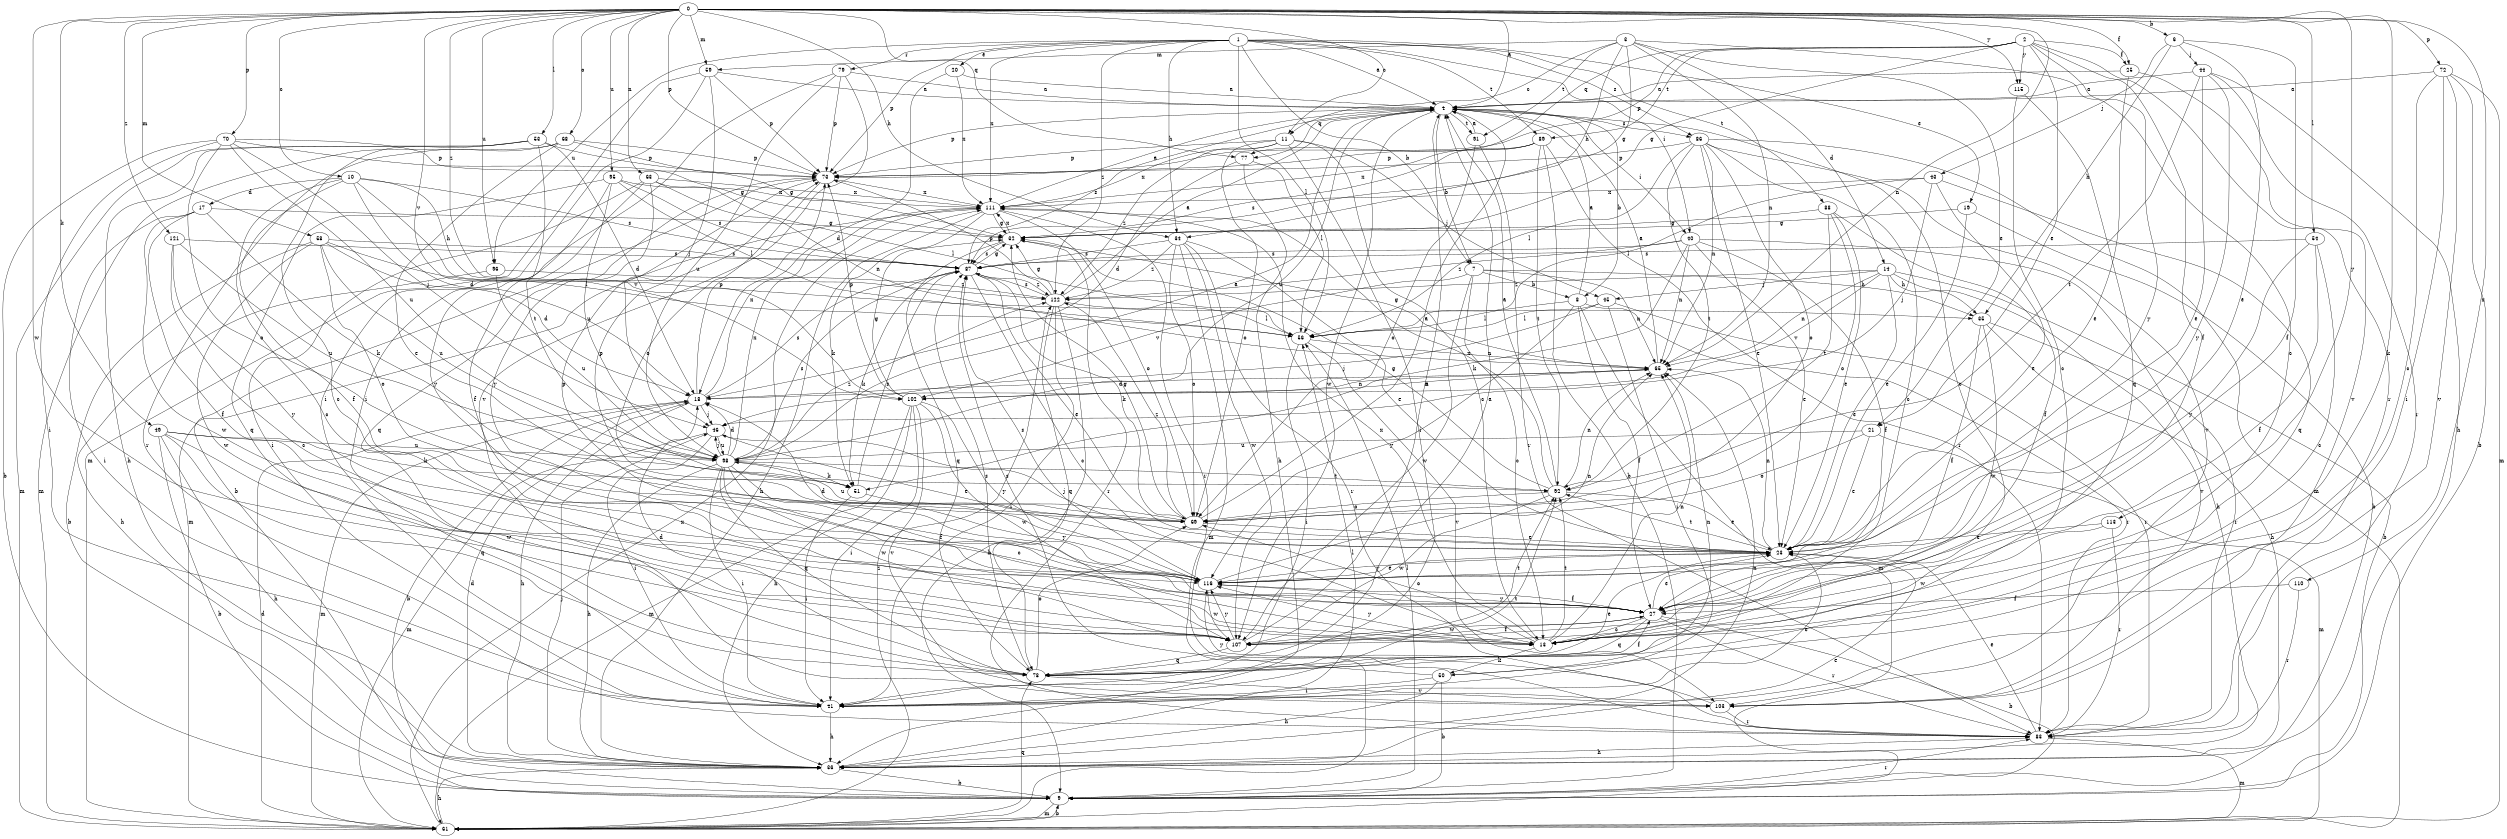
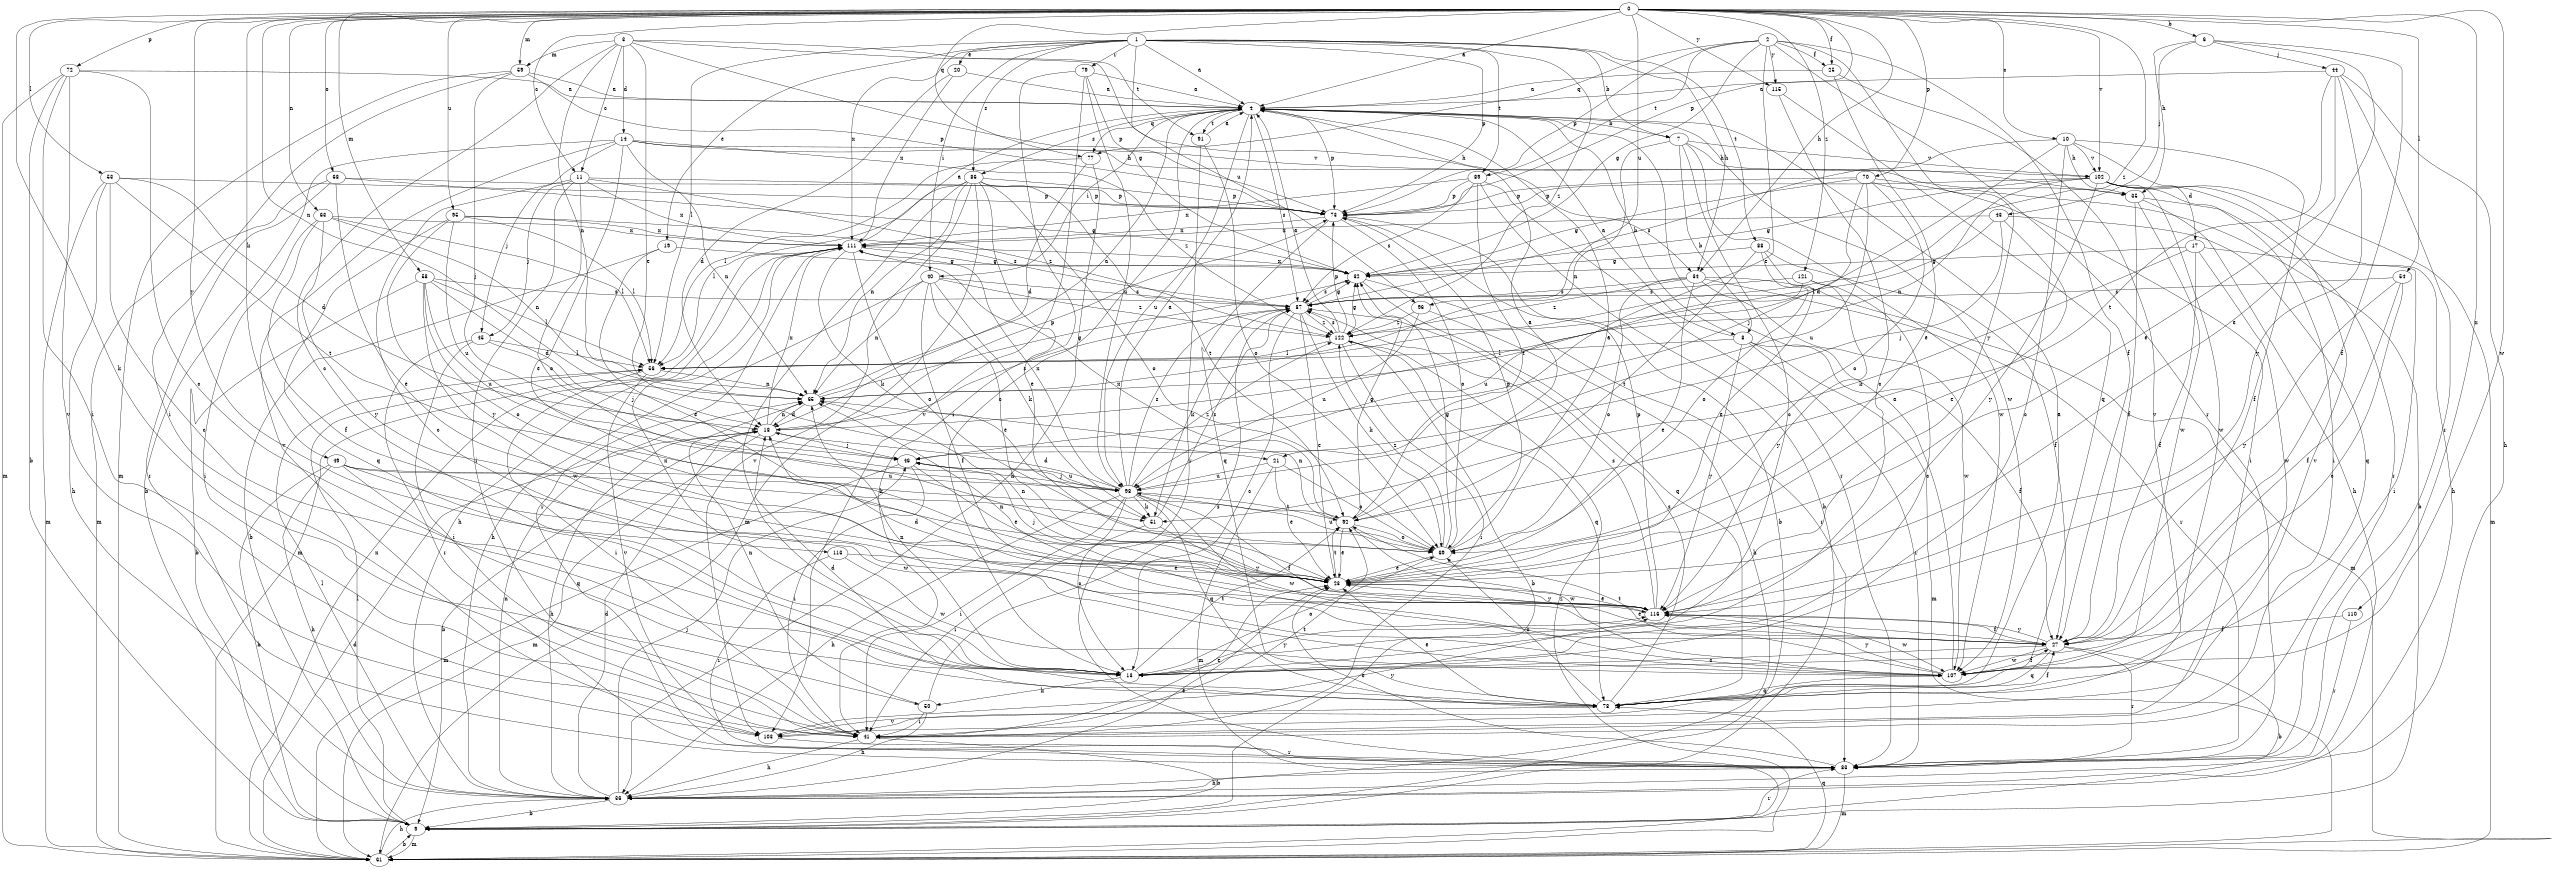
edge "65" -> "102": reversed
edge "78" -> "73": reversed
edge "50" -> "9": now "41" -> "9"
